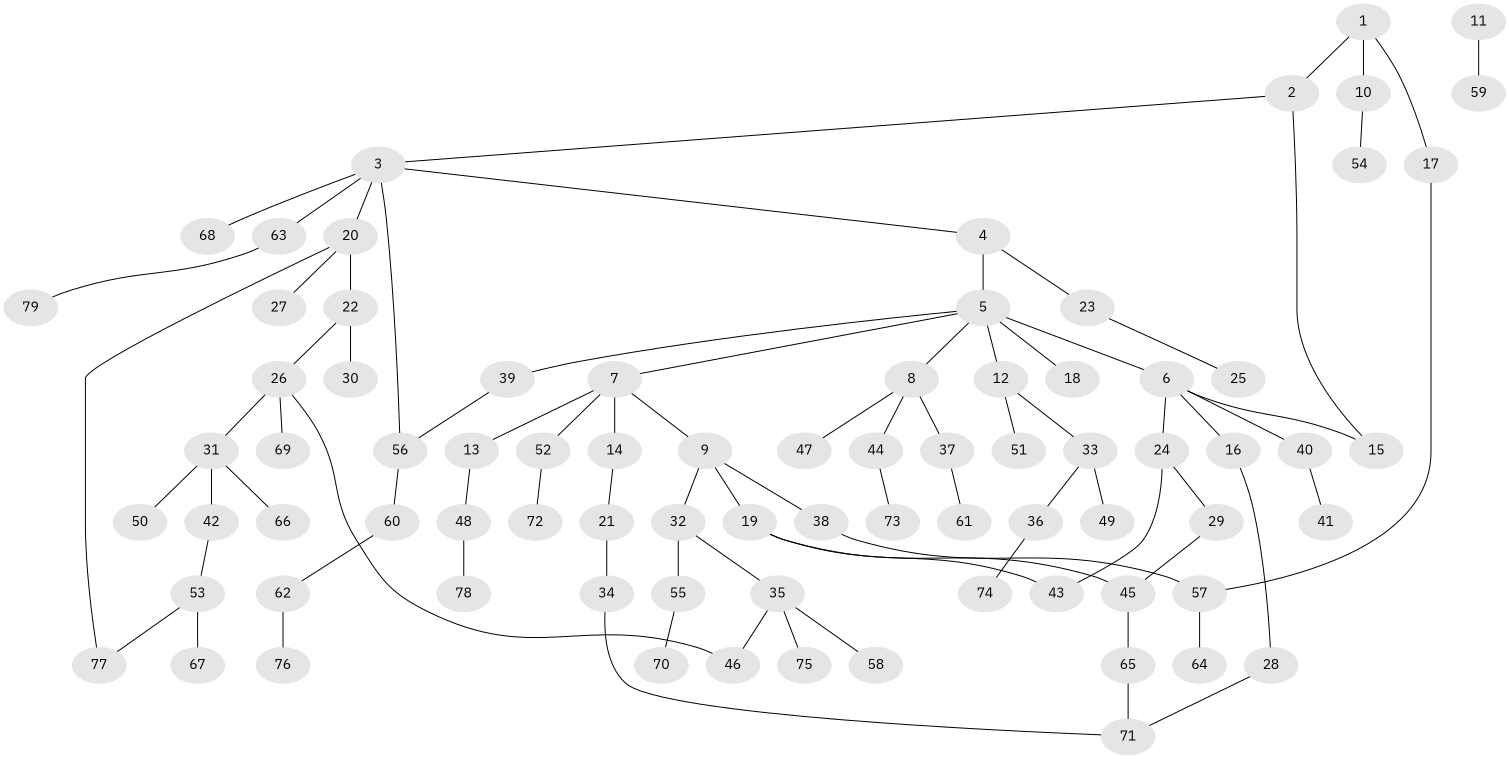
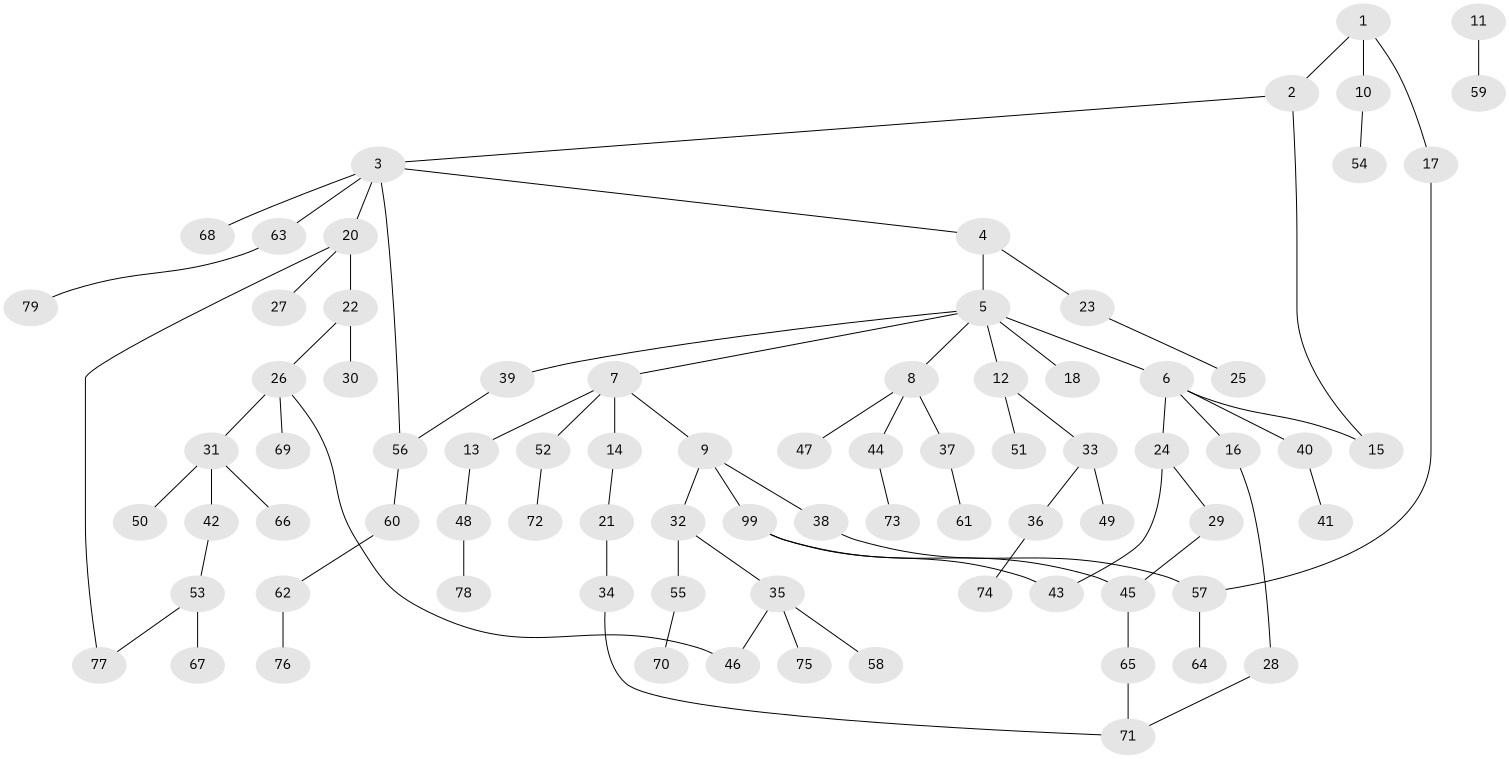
node "19": label "19" -> "99"
